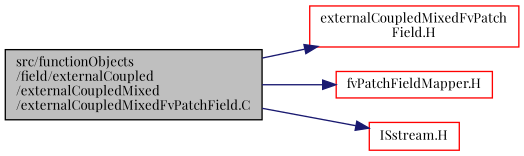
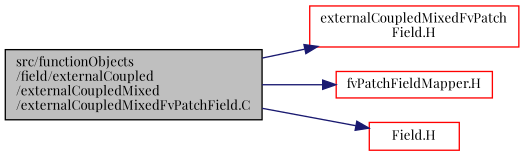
node "ISstream.H": label "ISstream.H" -> "Field.H"
